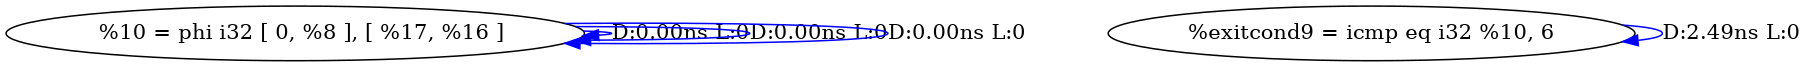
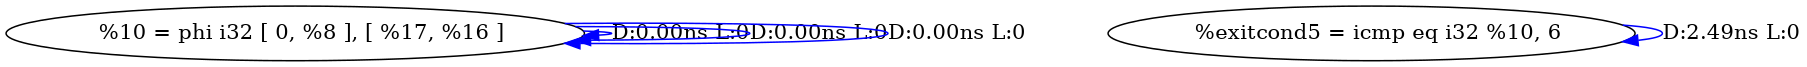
node "%exitcond9 = icmp eq i32 %10, 6": label "%exitcond9 = icmp eq i32 %10, 6" -> "%exitcond5 = icmp eq i32 %10, 6"
